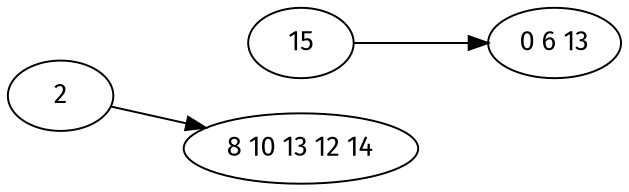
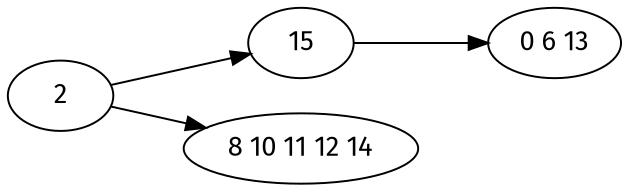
edge "2" -> "15": added
node "8 10 13 12 14": label "8 10 13 12 14" -> "8 10 11 12 14"
